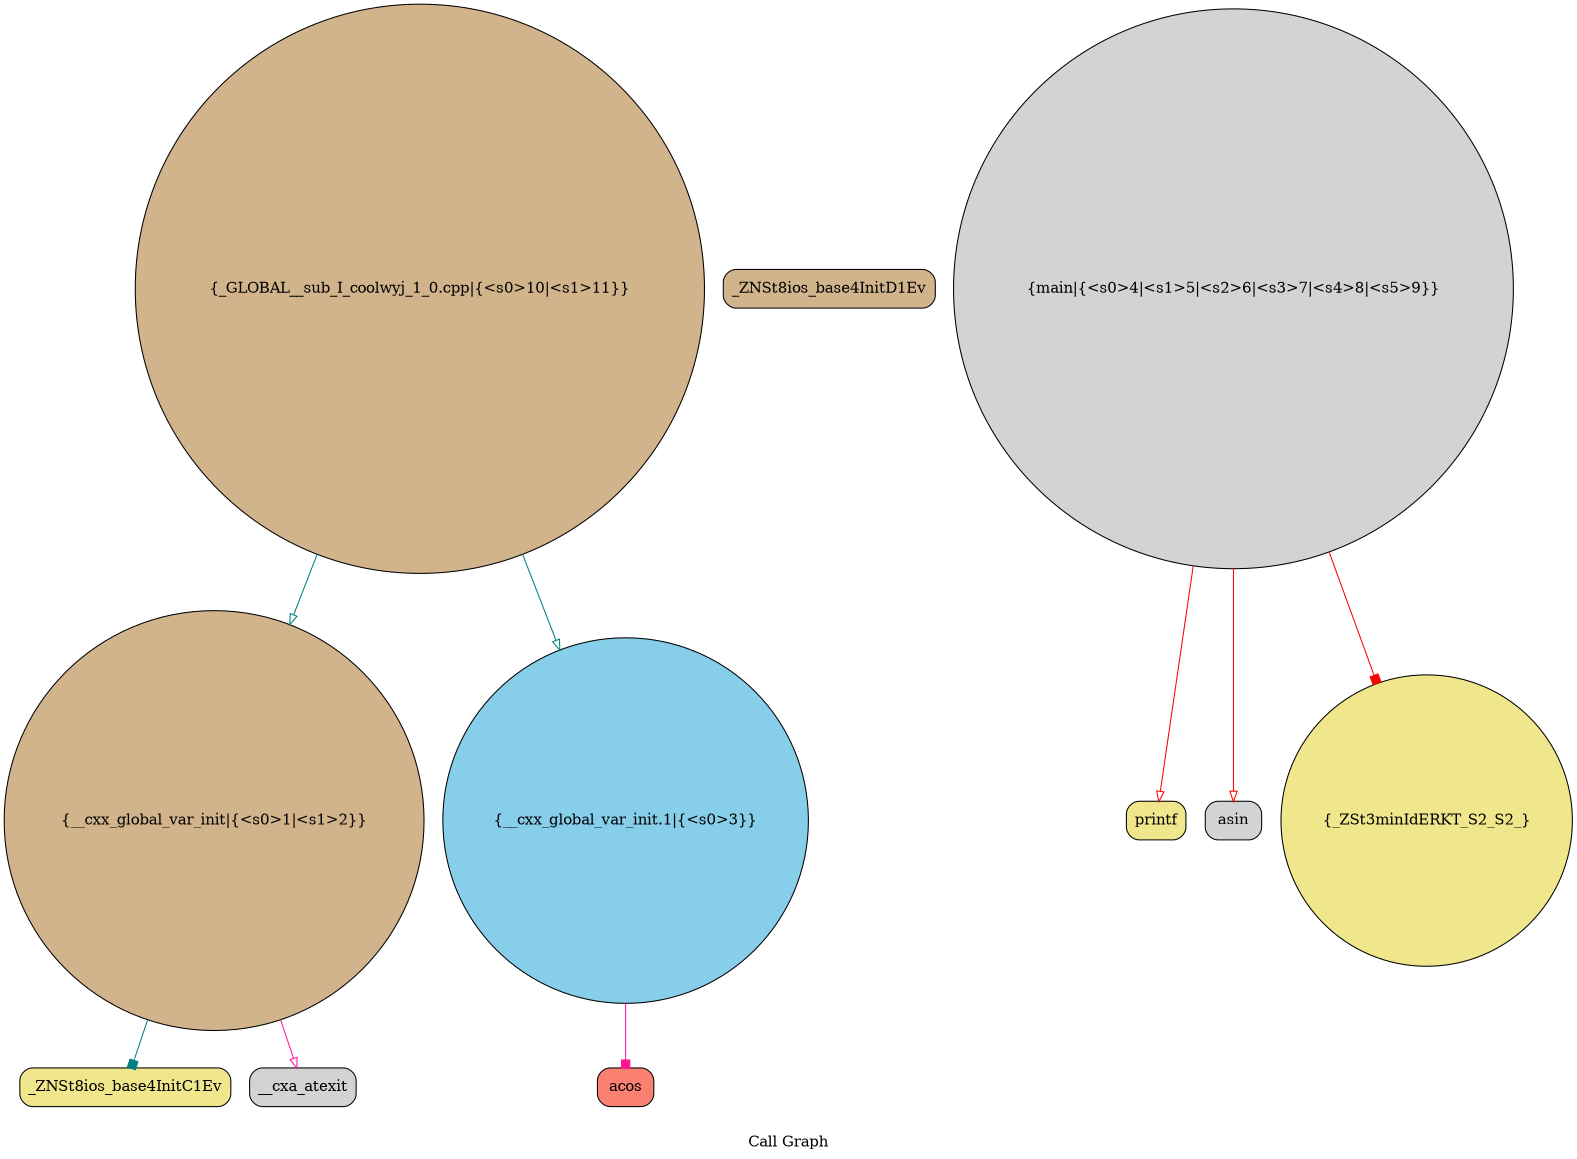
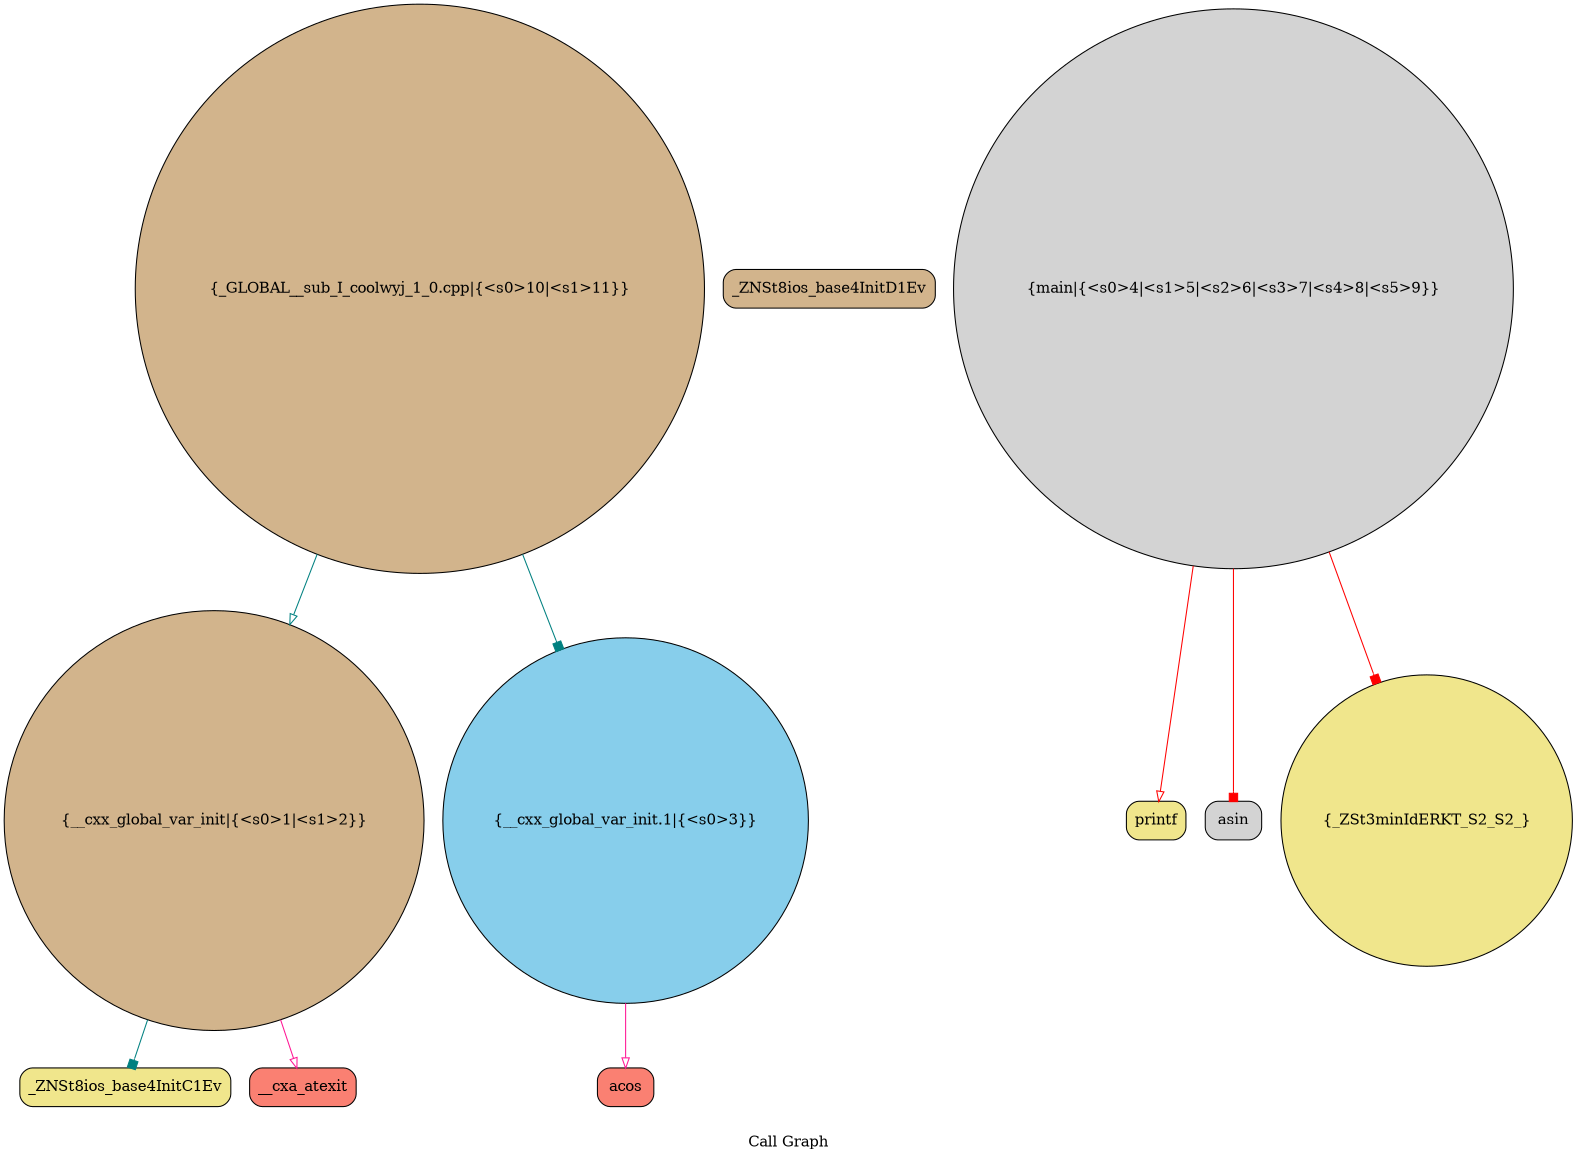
edge "{_GLOBAL__sub_I_coolwyj_1_0.cpp|{<s0>10|<s1>11}}" -> "{__cxx_global_var_init.1|{<s0>3}}": arrowhead onormal -> box
edge "{main|{<s0>4|<s1>5|<s2>6|<s3>7|<s4>8|<s5>9}}" -> "asin": arrowhead onormal -> box
edge "{__cxx_global_var_init.1|{<s0>3}}" -> "acos": arrowhead box -> onormal
node "__cxa_atexit": fillcolor lightgrey -> salmon
